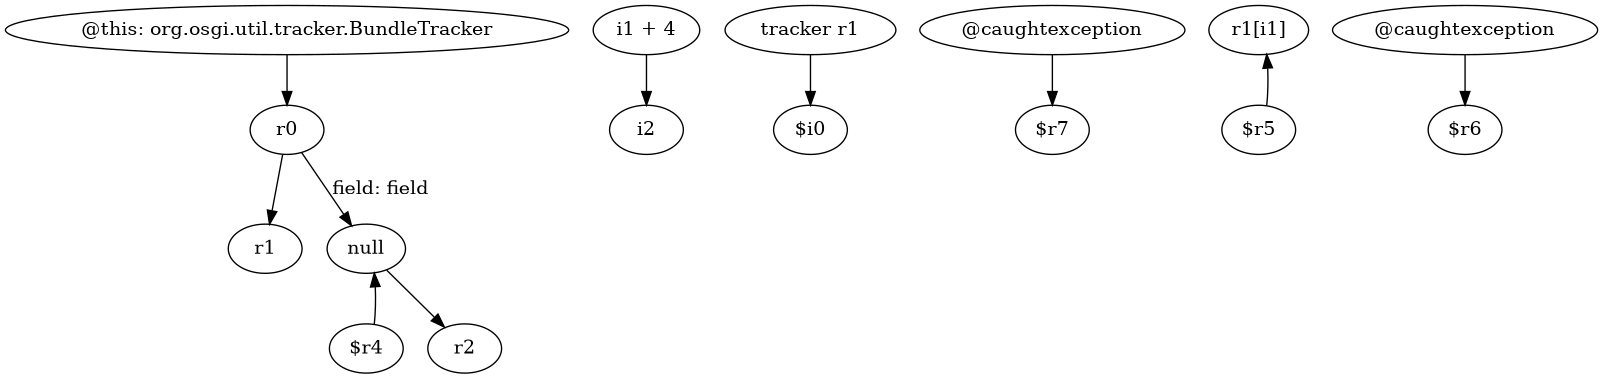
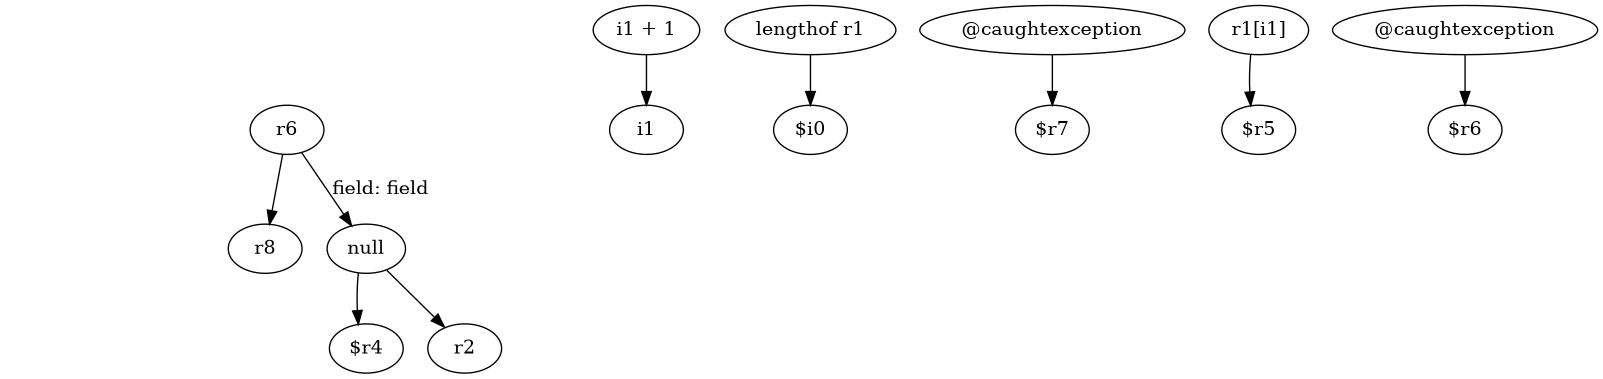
node "@this: org.osgi.util.tracker.BundleTracker": removed
node "i1 + 4": label "i1 + 4" -> "i1 + 1"
node "tracker r1": label "tracker r1" -> "lengthof r1"
edge "$r5" -> "r1[i1]": reversed
node "r0": label "r0" -> "r6"
node "i2": label "i2" -> "i1"
node "r1": label "r1" -> "r8"
edge "$r4" -> "null": reversed
